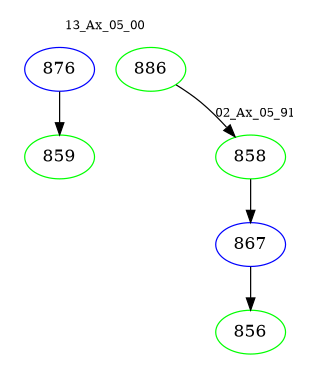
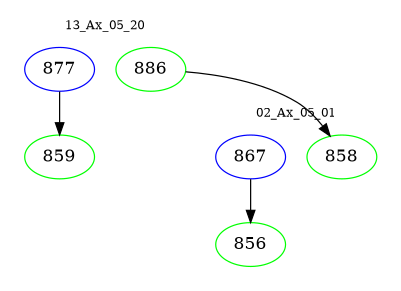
cluster "13_Ax_05_00": label "13_Ax_05_00" -> "13_Ax_05_20"
node "876": label "876" -> "877"
cluster "02_Ax_05_91": label "02_Ax_05_91" -> "02_Ax_05_01"
edge "858" -> "867": removed
